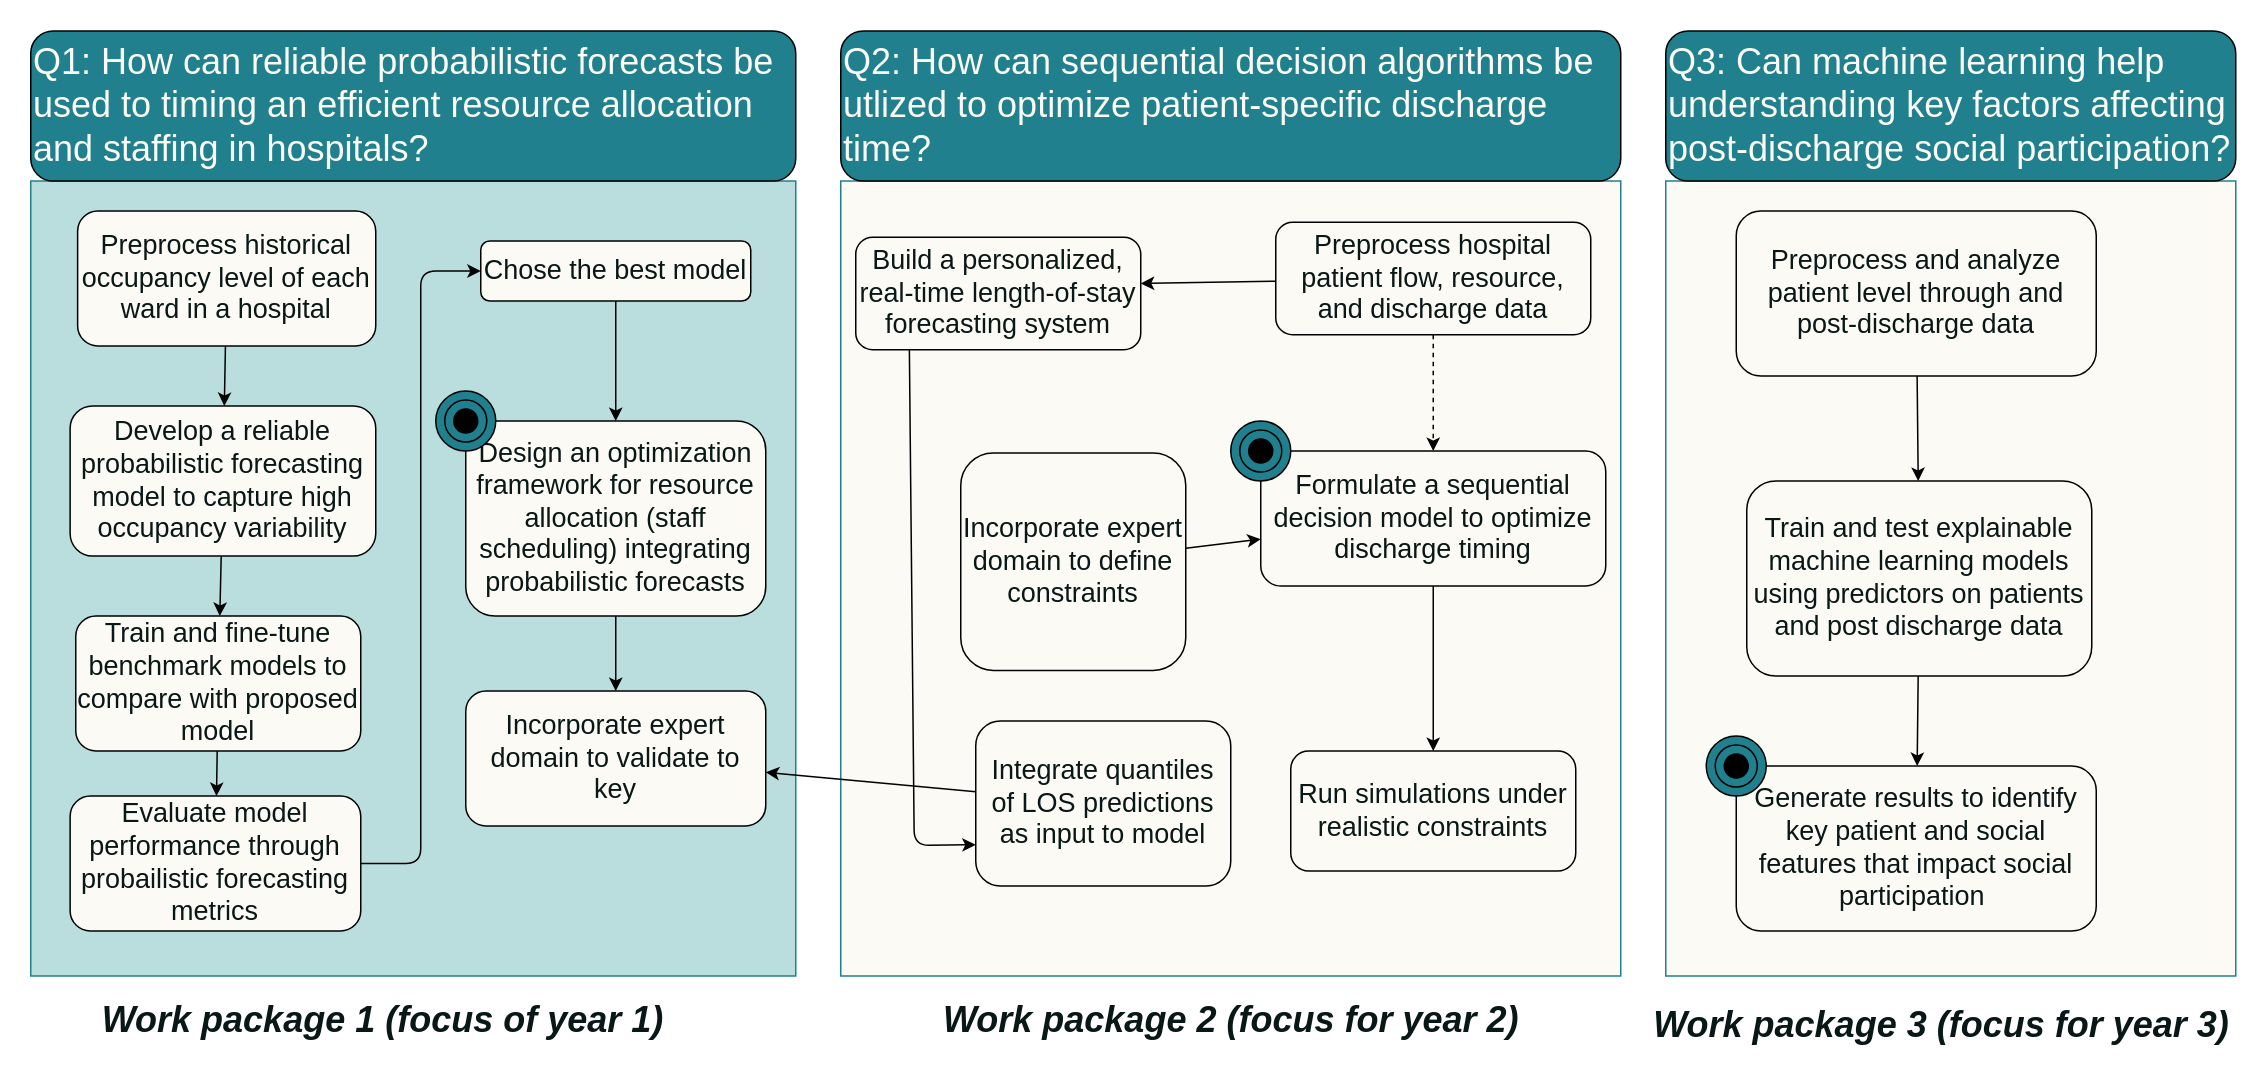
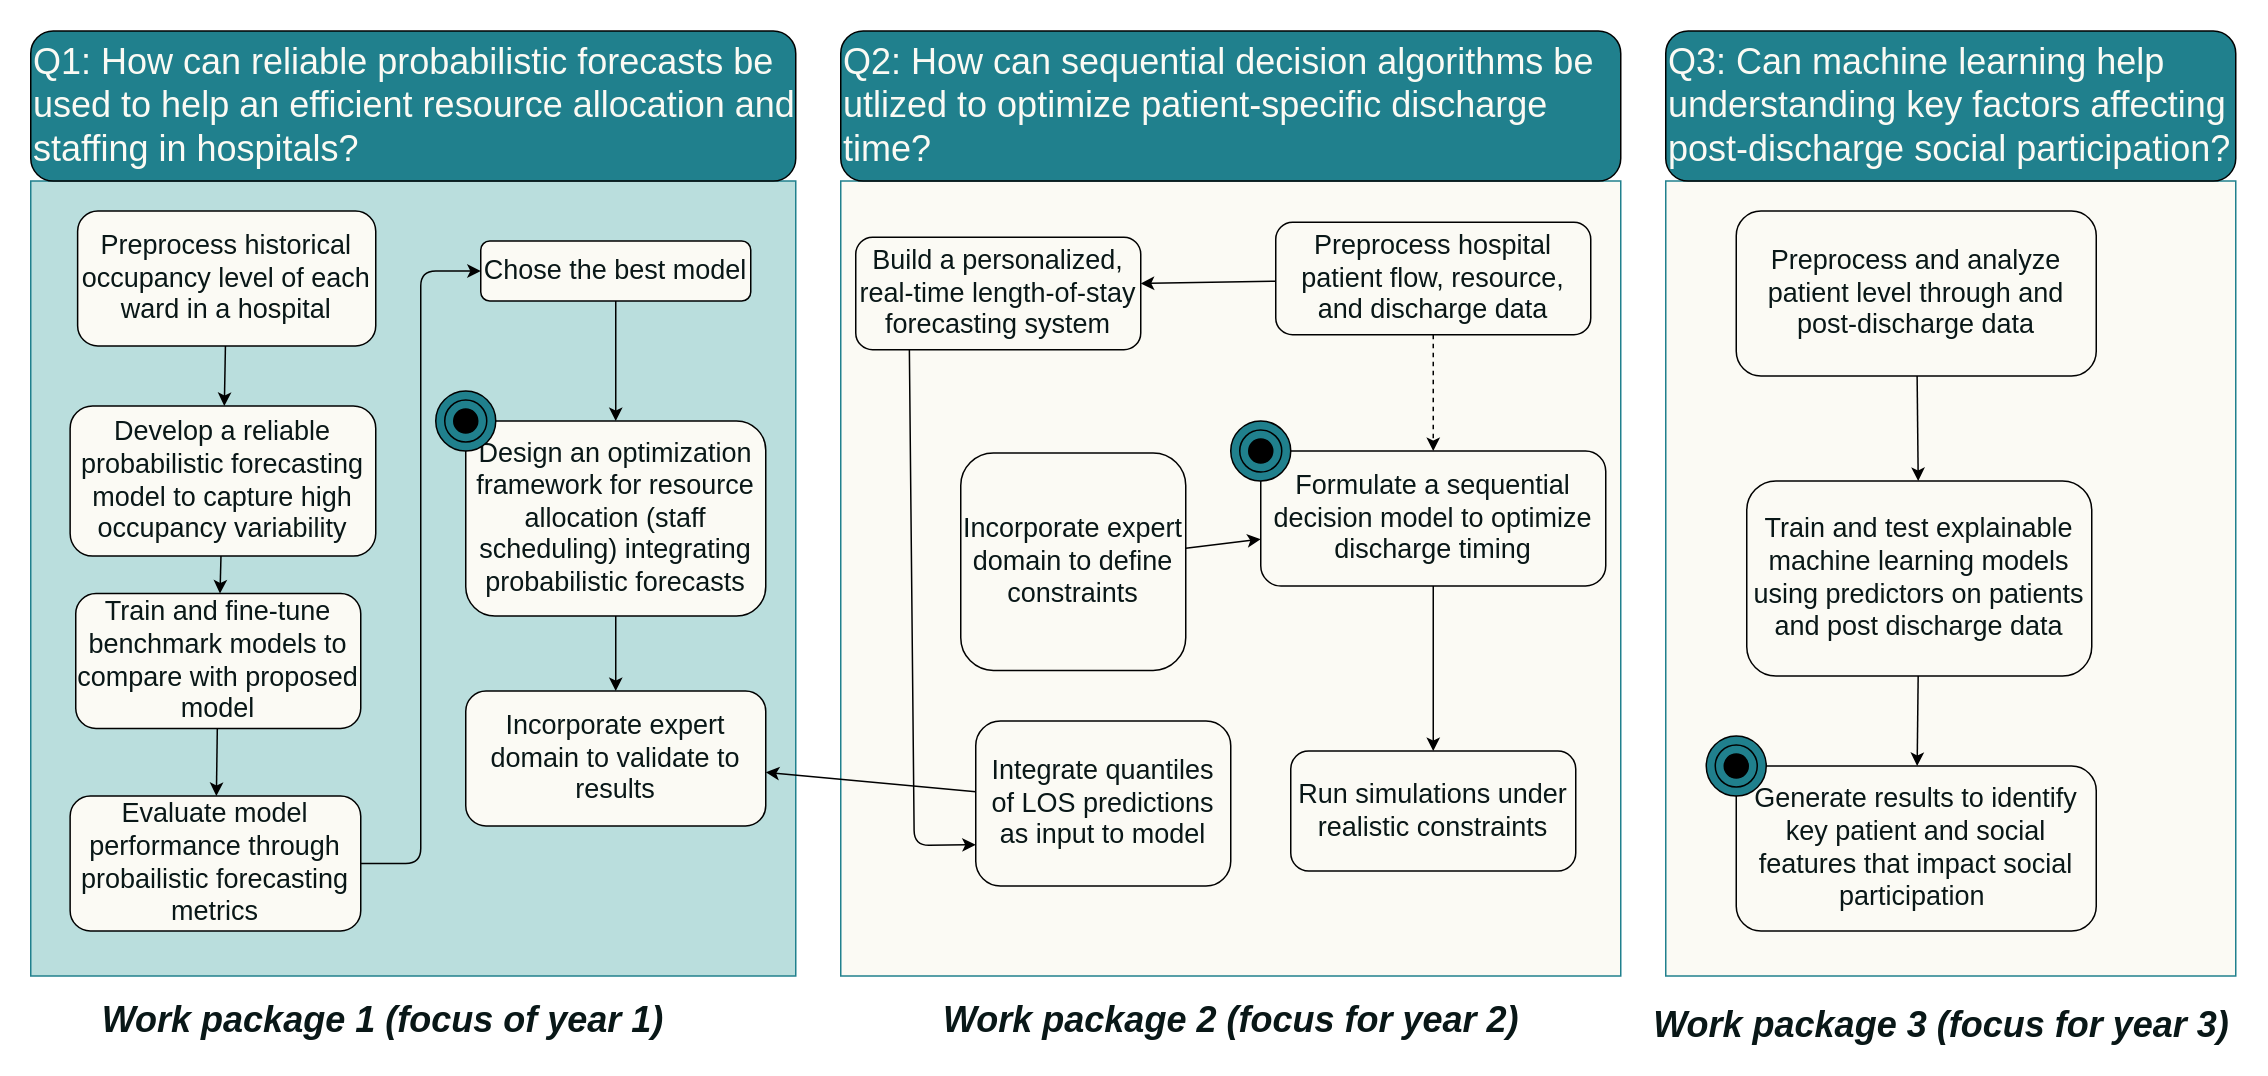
node "Q1: How can reliable probabilistic forecasts be used to timing an efficient resource allocation and staffing in hospitals?": label "Q1: How can reliable probabilistic forecasts be used to timing an efficient resource allocation and staffing in hospitals?" -> "Q1: How can reliable probabilistic forecasts be used to help an efficient resource allocation and staffing in hospitals?"
node "Train and fine-tune benchmark models to compare with proposed model": moved (218, 683) -> (218, 661)
node "Incorporate expert domain to validate to key": label "Incorporate expert domain to validate to key" -> "Incorporate expert domain to validate to results"
